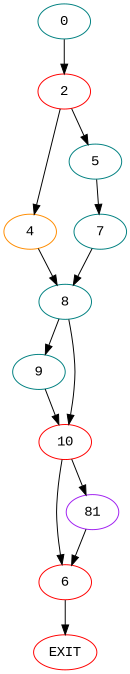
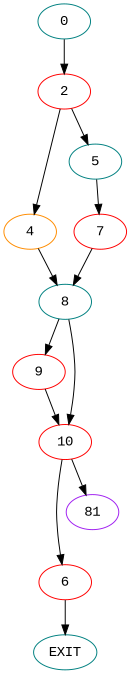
node "7": color teal -> red
node "9": color teal -> red
edge "81" -> "6": removed
node "EXIT": color red -> teal
